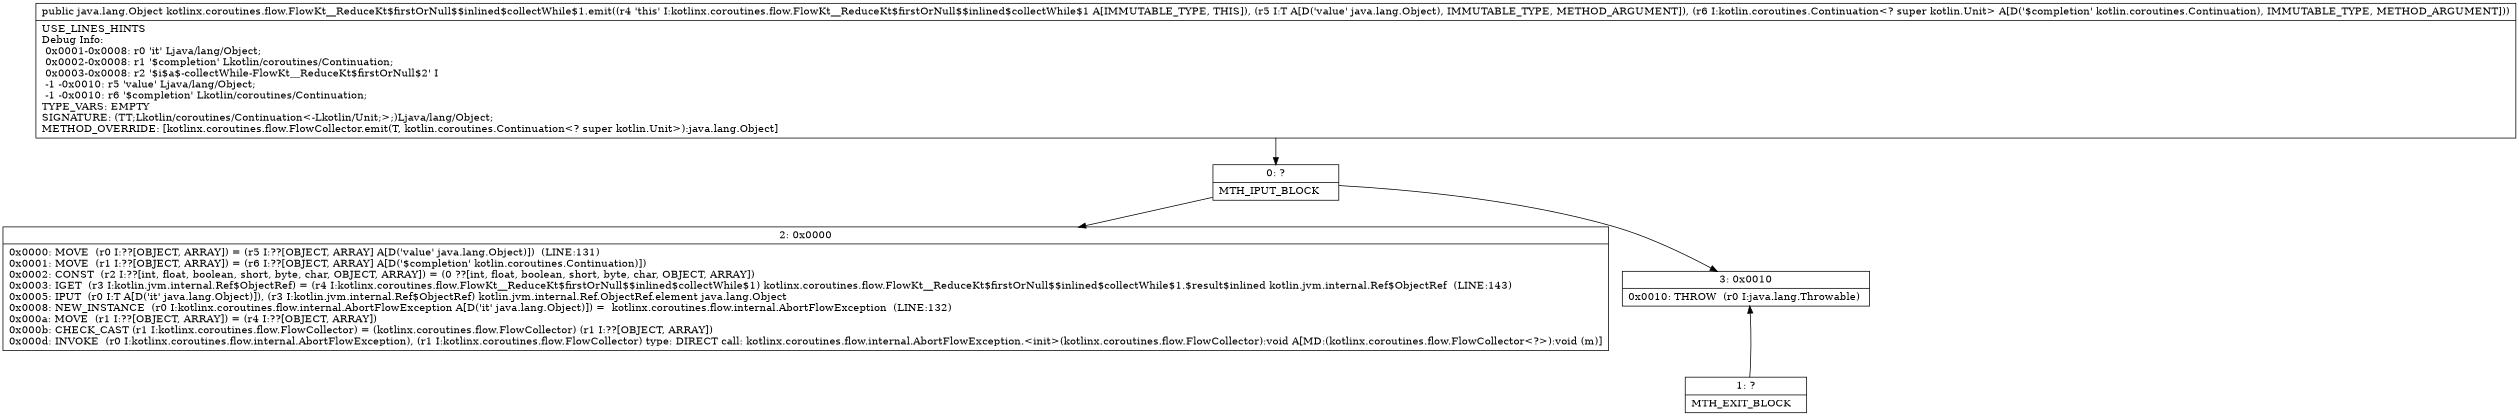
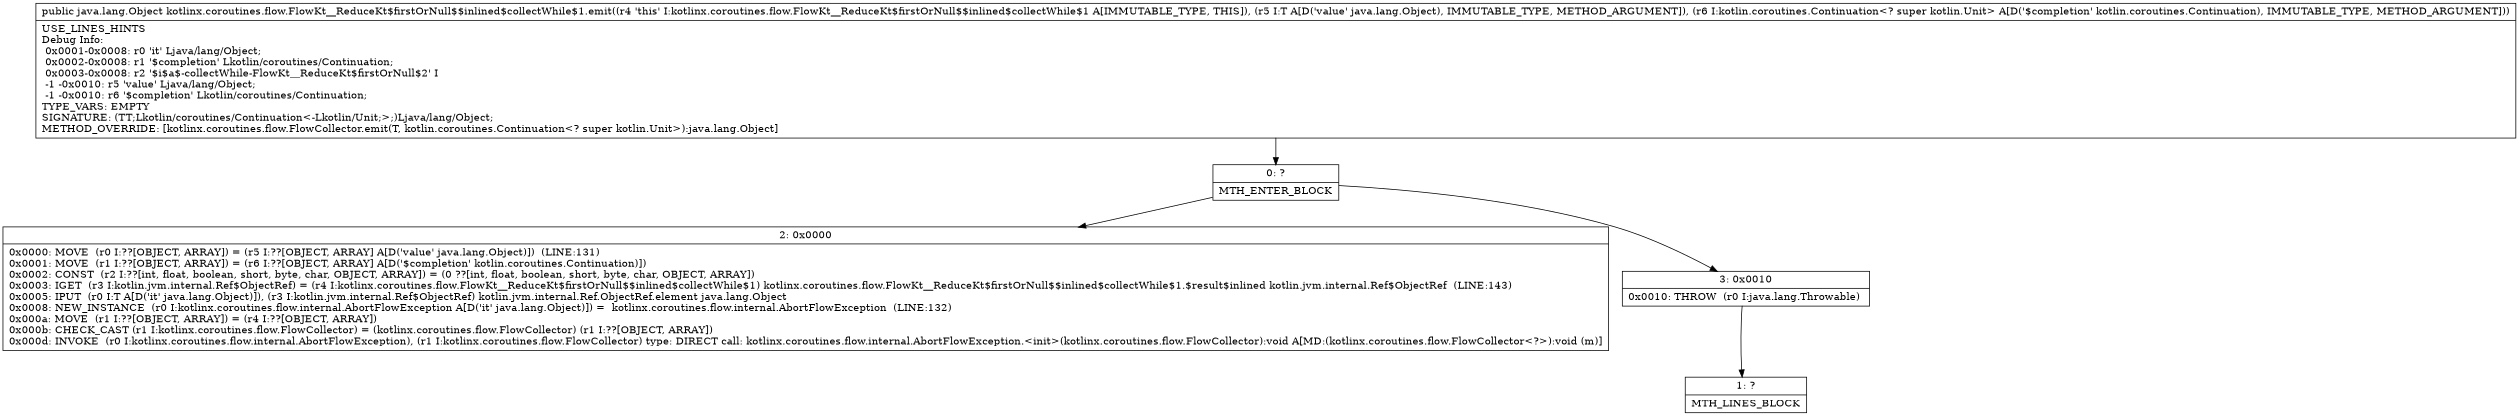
node "0: ?": text "MTH_IPUT_BLOCK" -> "MTH_ENTER_BLOCK"
edge "1: ?" -> "3: 0x0010": reversed
node "1: ?": text "MTH_EXIT_BLOCK" -> "MTH_LINES_BLOCK"
